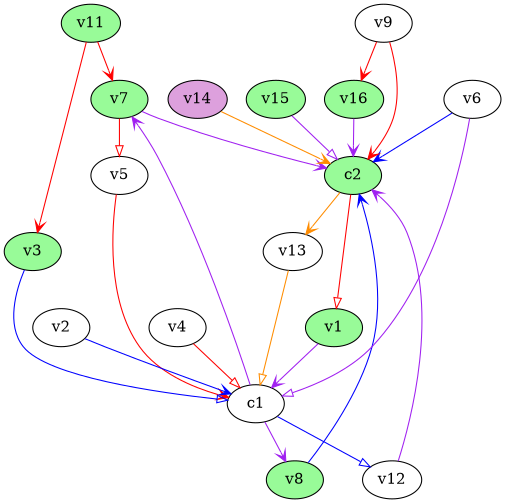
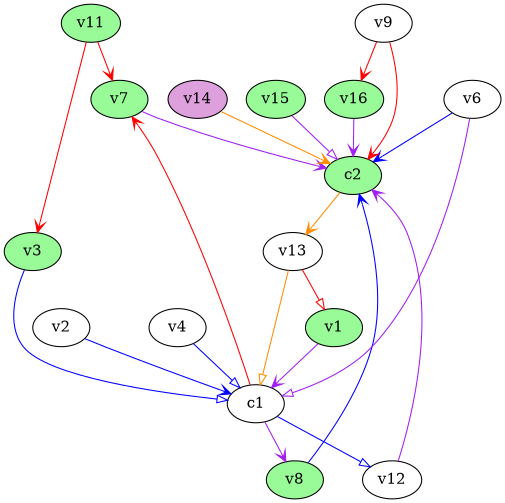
node "v5": removed
edge "c2" -> "v1": now "v13" -> "v1"
edge "c1" -> "v7": color purple -> red
edge "v4" -> "c1": color red -> blue
